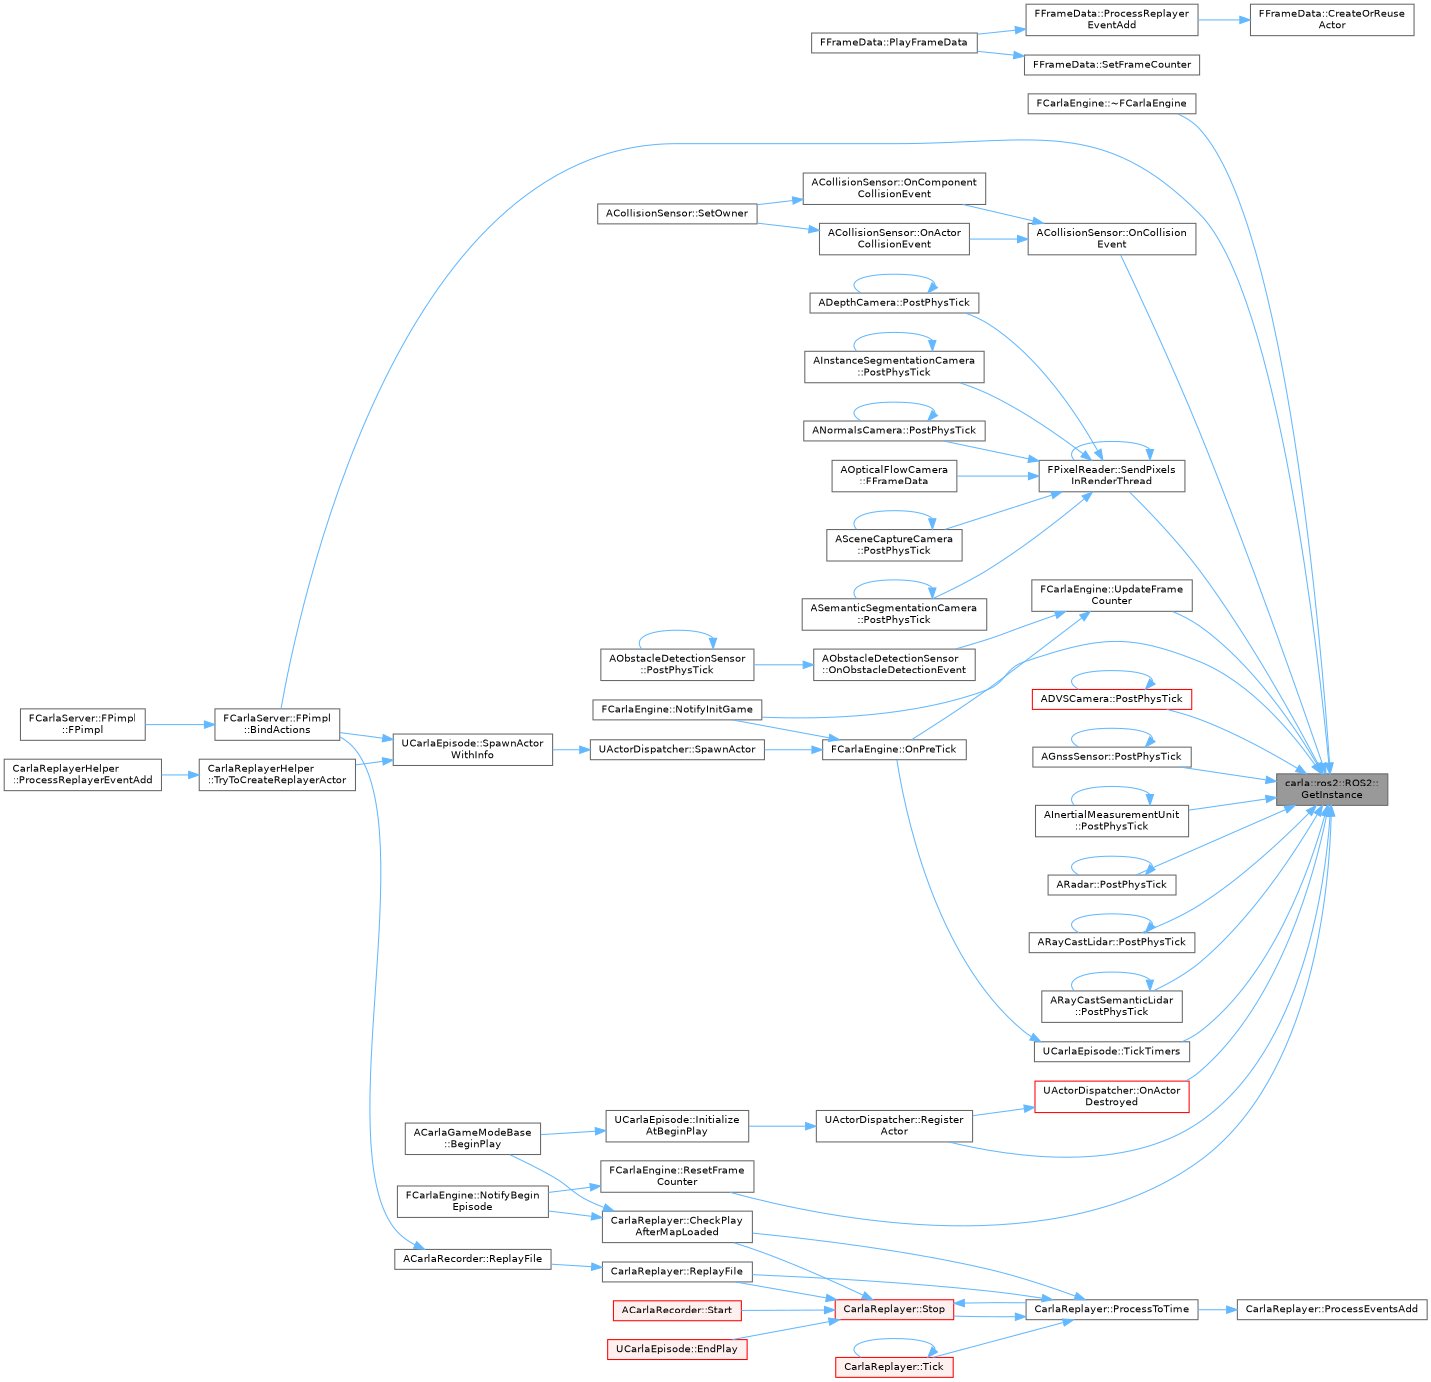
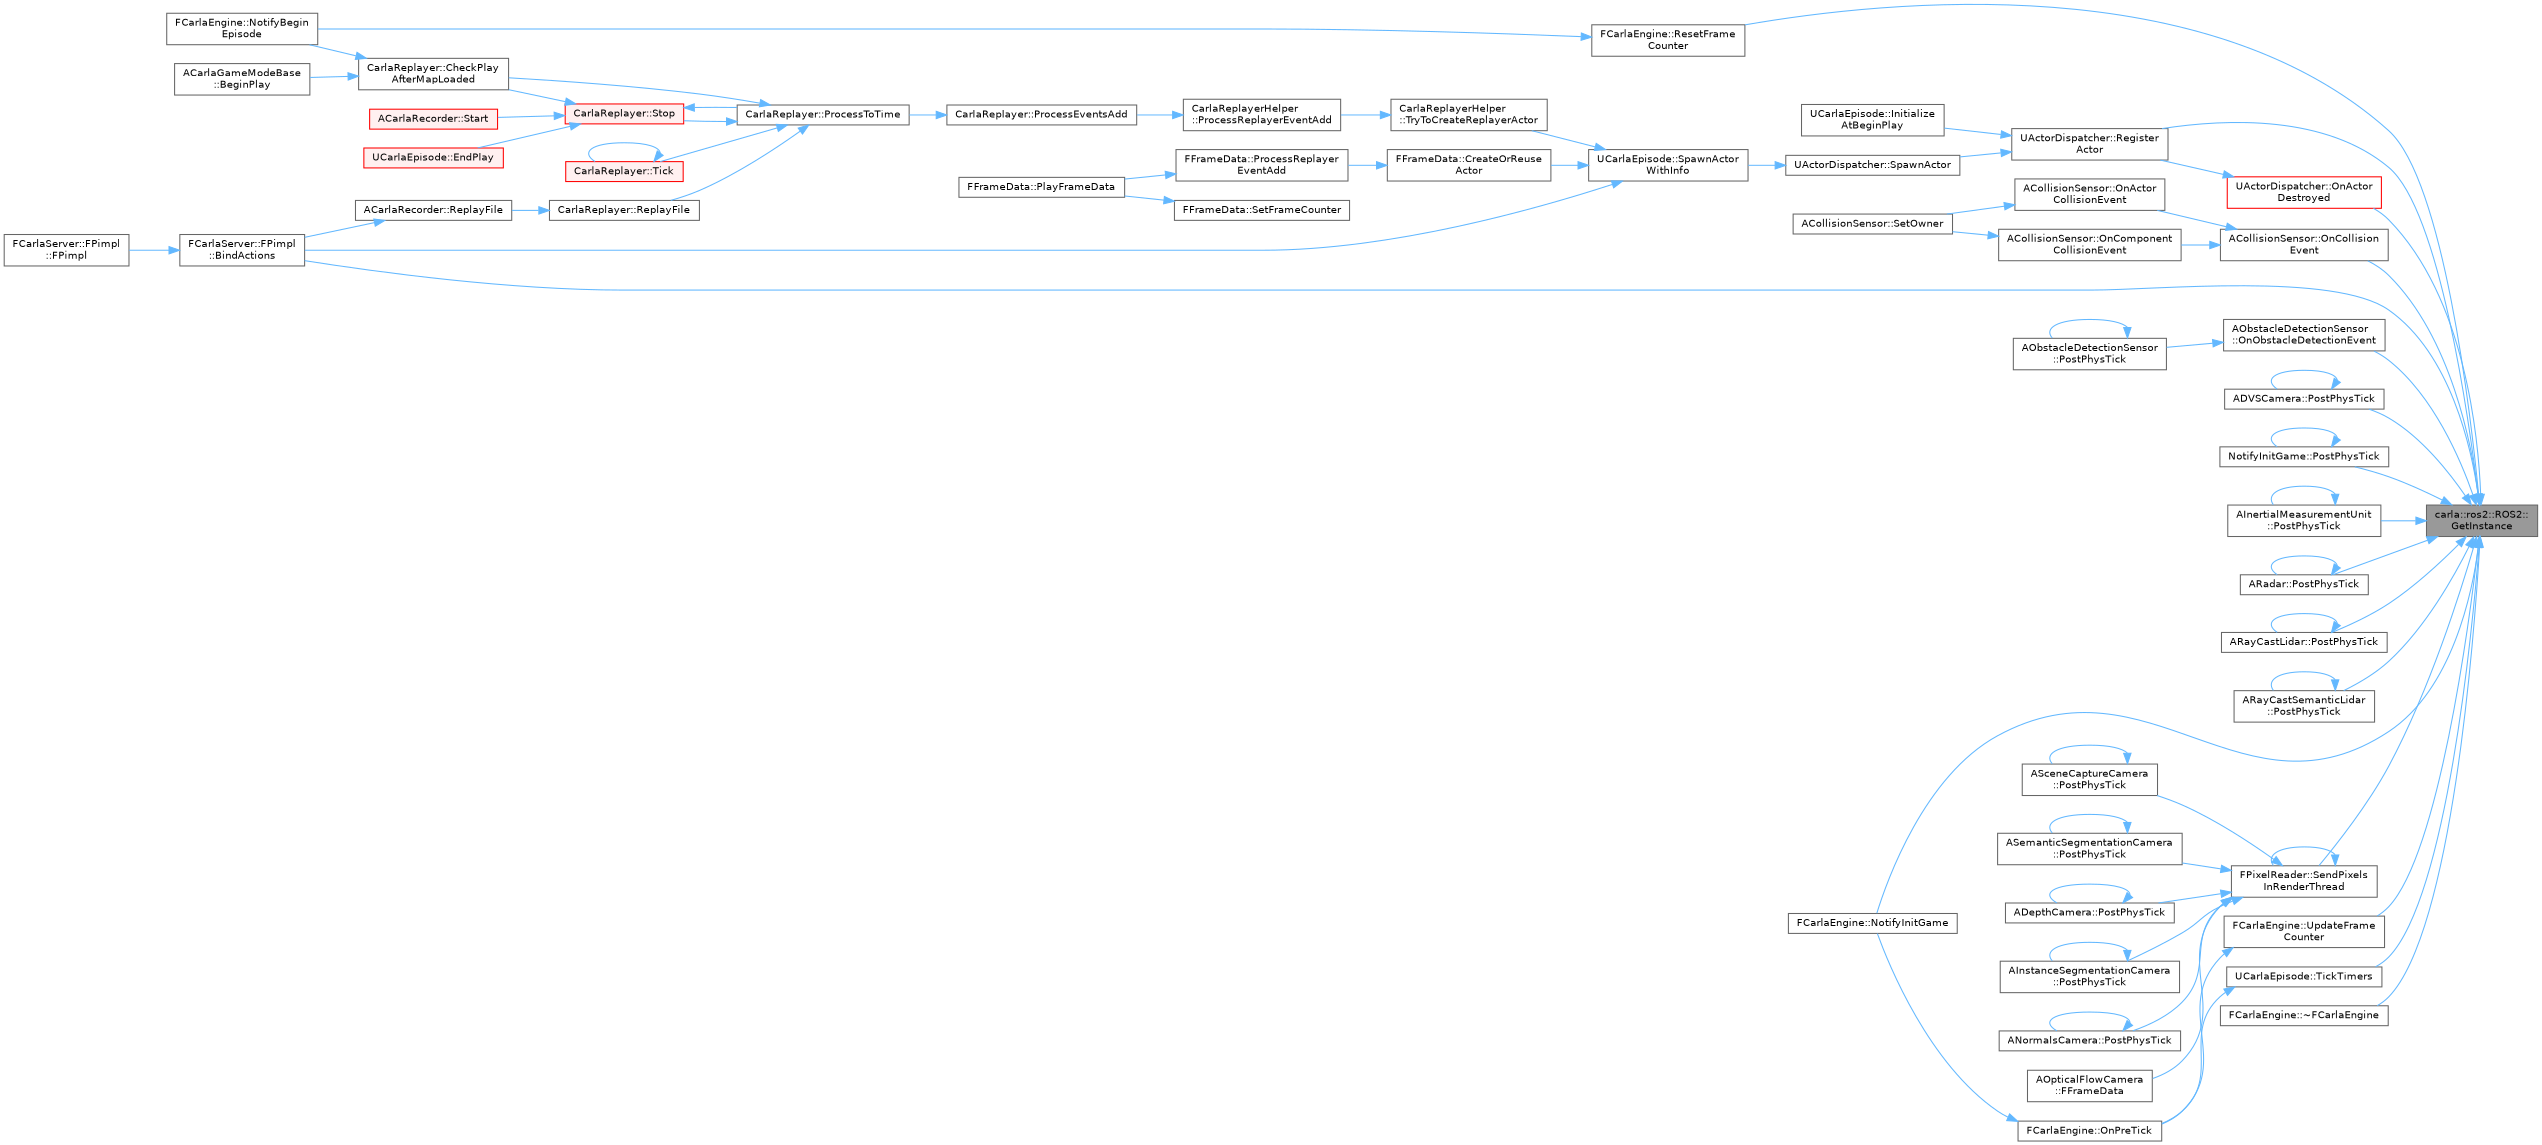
edge "CarlaReplayer::ProcessEventsAdd" -> "CarlaReplayerHelper ::ProcessReplayerEventAdd": added
edge "FFrameData::CreateOrReuse Actor" -> "UCarlaEpisode::SpawnActor WithInfo": added
edge "AObstacleDetectionSensor ::OnObstacleDetectionEvent" -> "FCarlaEngine::UpdateFrame Counter": now "AObstacleDetectionSensor ::OnObstacleDetectionEvent" -> "carla::ros2::ROS2:: GetInstance"
node "ADVSCamera::PostPhysTick": color red -> grey40
edge "UActorDispatcher::SpawnActor" -> "FCarlaEngine::OnPreTick": now "UActorDispatcher::SpawnActor" -> "UActorDispatcher::Register Actor"
node "AGnssSensor::PostPhysTick": label "AGnssSensor::PostPhysTick" -> "NotifyInitGame::PostPhysTick"
edge "ACarlaGameModeBase ::BeginPlay" -> "UCarlaEpisode::Initialize AtBeginPlay": removed
edge "CarlaReplayer::ReplayFile" -> "CarlaReplayer::Stop": removed
